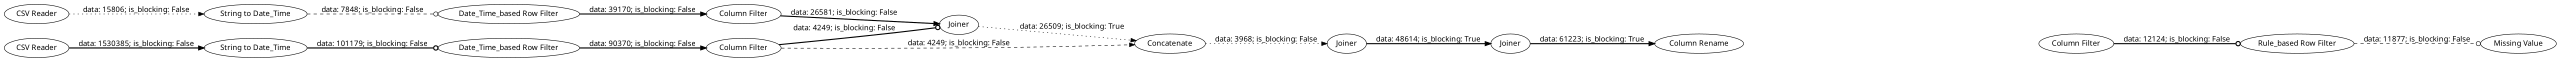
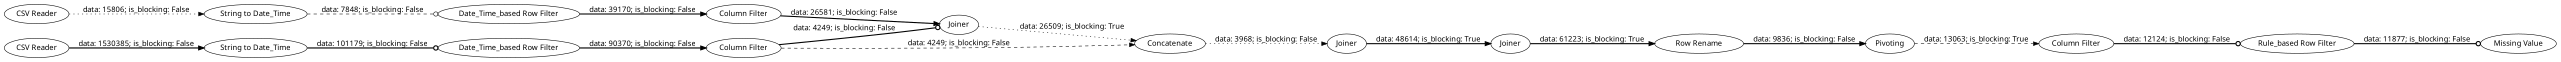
node "Column Rename": label "Column Rename" -> "Row Rename"
node "Pivoting": added
edge "Rule_based Row Filter" -> "Missing Value": style dashed -> bold
